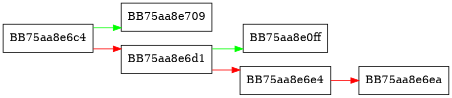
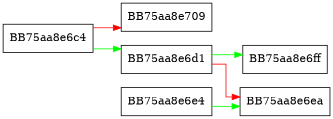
edge "BB75aa8e6c4" -> "BB75aa8e709": color green -> red
node "BB75aa8e0ff": label "BB75aa8e0ff" -> "BB75aa8e6ff"
edge "BB75aa8e6c4" -> "BB75aa8e6d1": color red -> green
edge "BB75aa8e6d1" -> "BB75aa8e6e4": now "BB75aa8e6d1" -> "BB75aa8e6ea"
edge "BB75aa8e6e4" -> "BB75aa8e6ea": color red -> green
